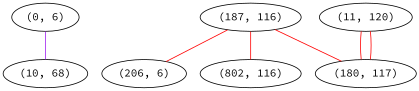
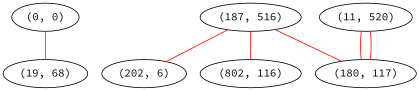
node "(0, 6)": label "(0, 6)" -> "(0, 0)"
node "(187, 116)": label "(187, 116)" -> "(187, 516)"
node "(11, 120)": label "(11, 120)" -> "(11, 520)"
node "(10, 68)": label "(10, 68)" -> "(19, 68)"
node "(206, 6)": label "(206, 6)" -> "(202, 6)"
